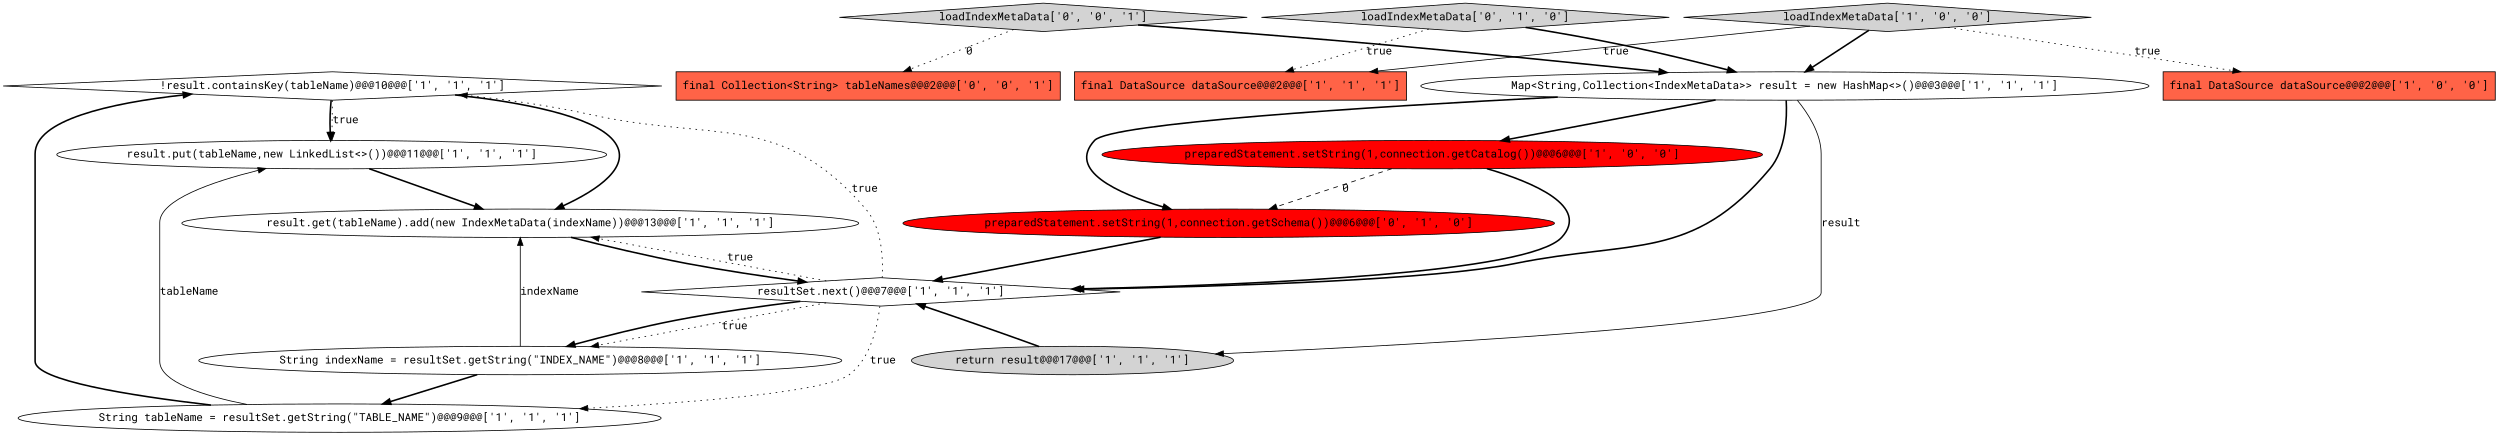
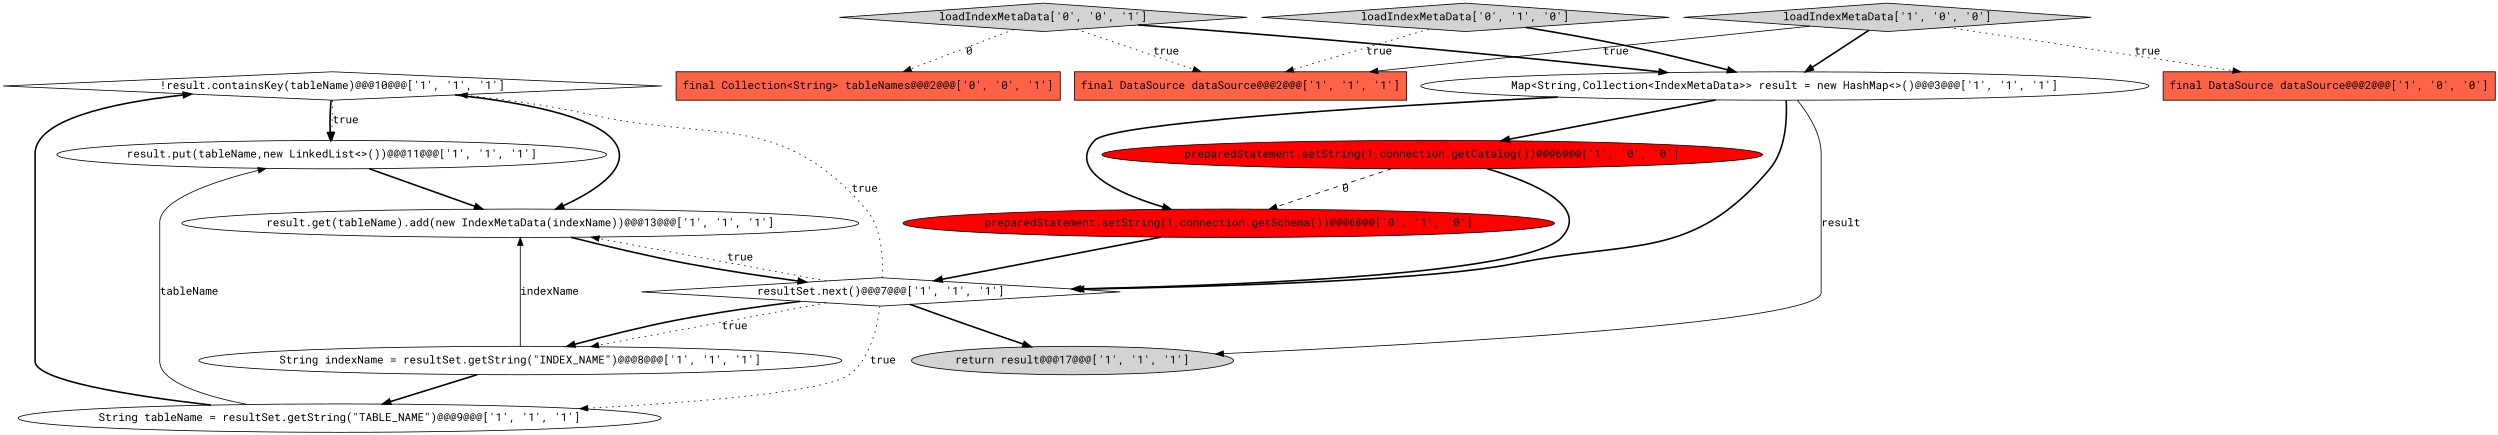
edge "loadIndexMetaData['0', '0', '1']" -> "final DataSource dataSource@@@2@@@['1', '1', '1']": added, label "true"
edge "return result@@@17@@@['1', '1', '1']" -> "resultSet.next()@@@7@@@['1', '1', '1']": reversed
